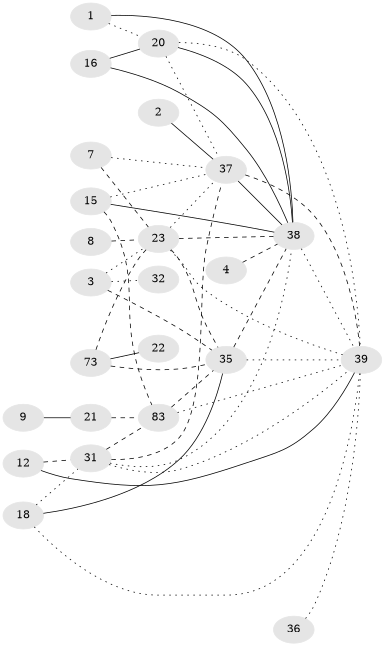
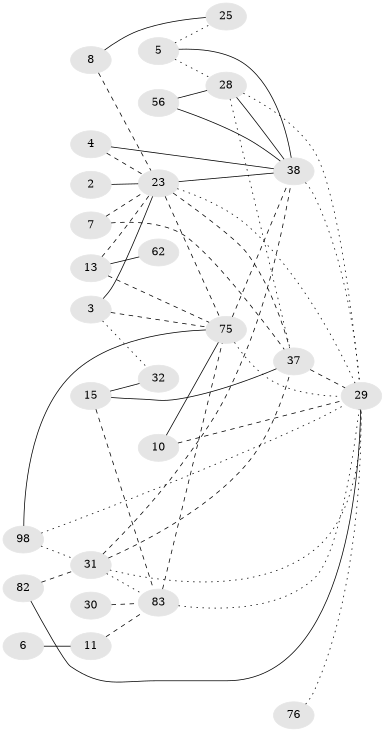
node "1": label "1" -> "5"
node "25": added
node "20": label "20" -> "28"
node "16": label "16" -> "56"
edge "2" -- "37": now "2" -- "23"
edge "7" -- "37": style dotted -> dashed
edge "4" -- "23": added
edge "37" -- "15": style dotted -> solid
edge "37" -- "38": removed
edge "37" -- "23": style dotted -> dashed
edge "15" -- "38": now "15" -- "32"
edge "38" -- "23": style dashed -> solid
edge "38" -- "4": style dashed -> solid
edge "23" -- "3": style dotted -> solid
node "22": label "22" -> "62"
node "35": label "35" -> "75"
node "39": label "39" -> "29"
node "73": label "73" -> "13"
edge "38" -- "31": style dotted -> dashed
node "9": label "9" -> "6"
node "21": label "21" -> "11"
edge "83" -- "31": style dashed -> dotted
node "10": added
node "12": label "12" -> "82"
node "18": label "18" -> "98"
node "30": added
node "36": label "36" -> "76"
